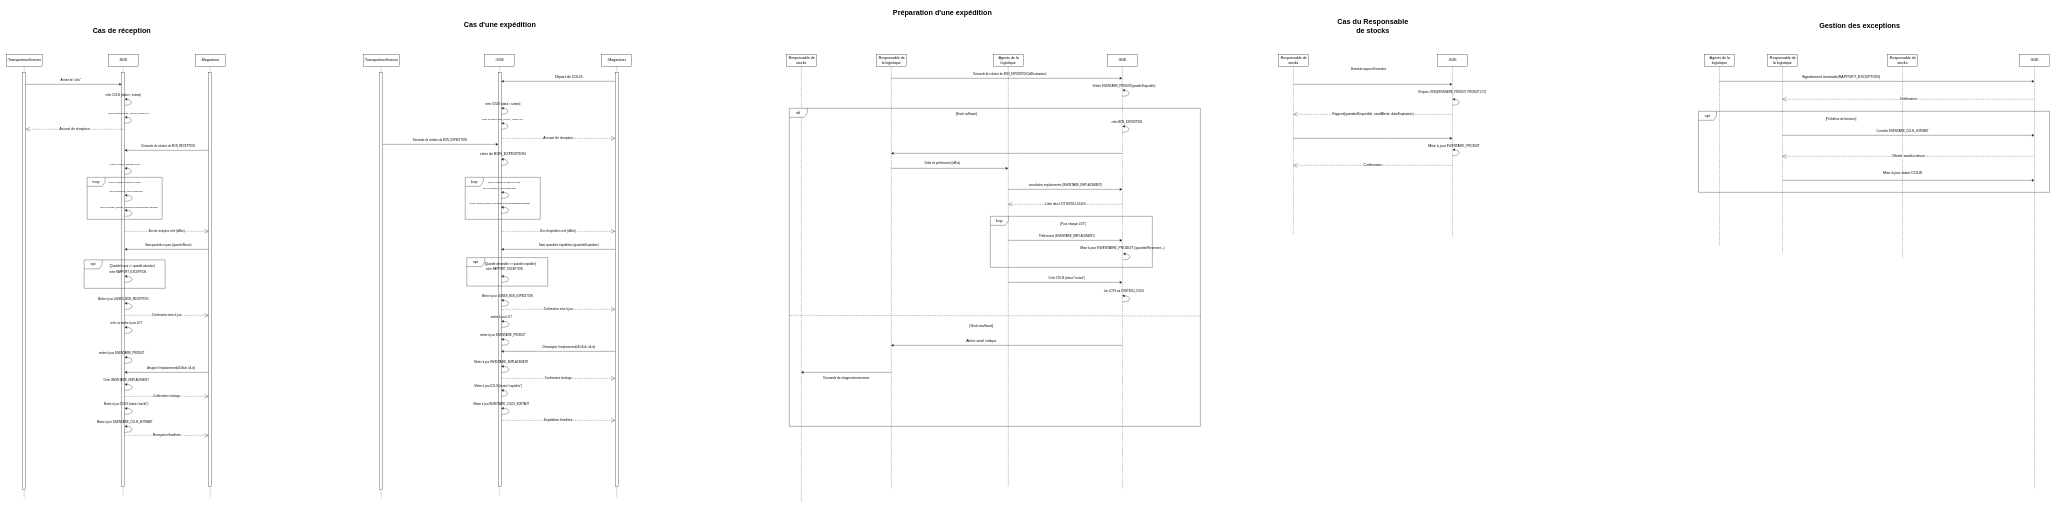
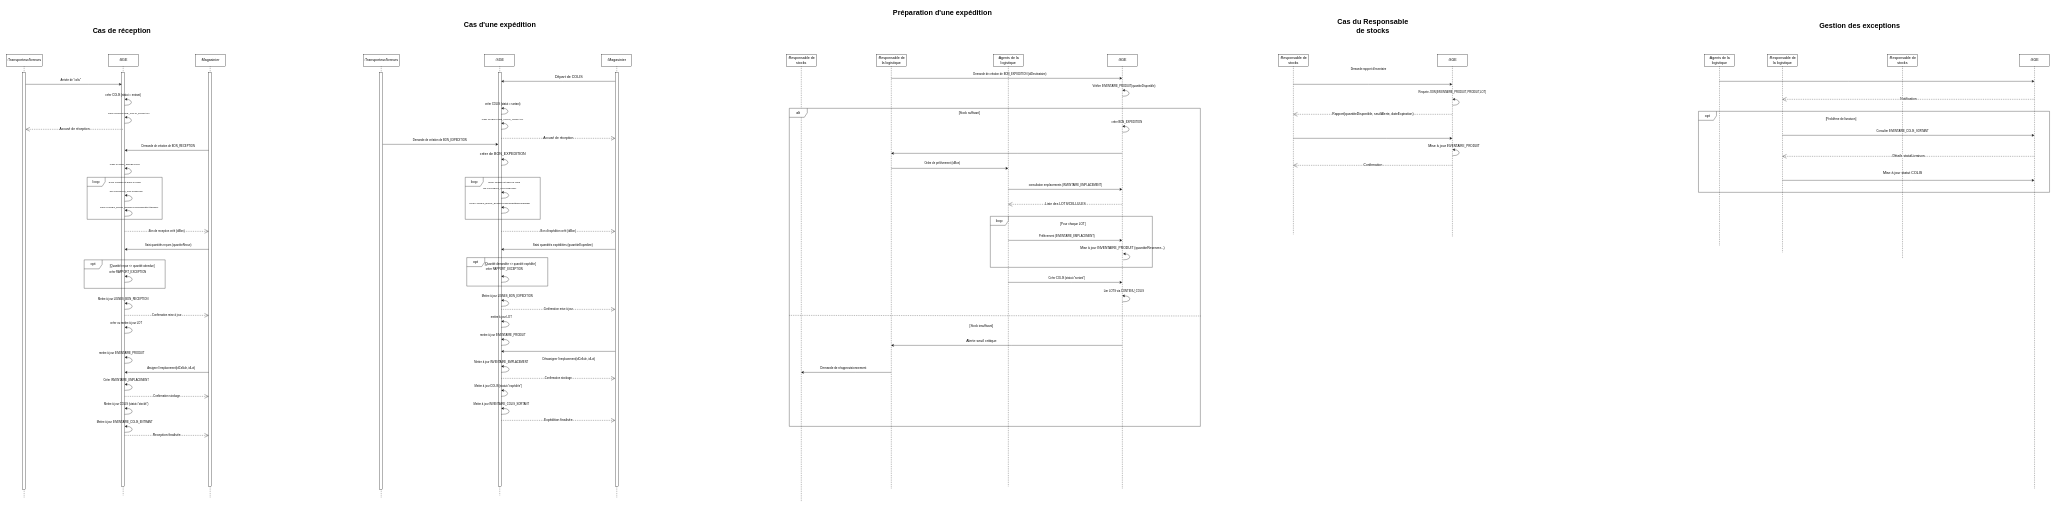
node "Signalement anomalie(RAPPORT_EXCEPTION)": removed
node "[Stock suffisant]": moved (966, 114) -> (969, 113)
node "Saisi quantités expédiées (quantiteExpediee)": moved (569, 245) -> (563, 245)
node "Désassigner l'emplacement(idCellule, idLot)": moved (569, 347) -> (569, 359)
node "Demande de réapprovisionnement": moved (846, 378) -> (843, 368)
